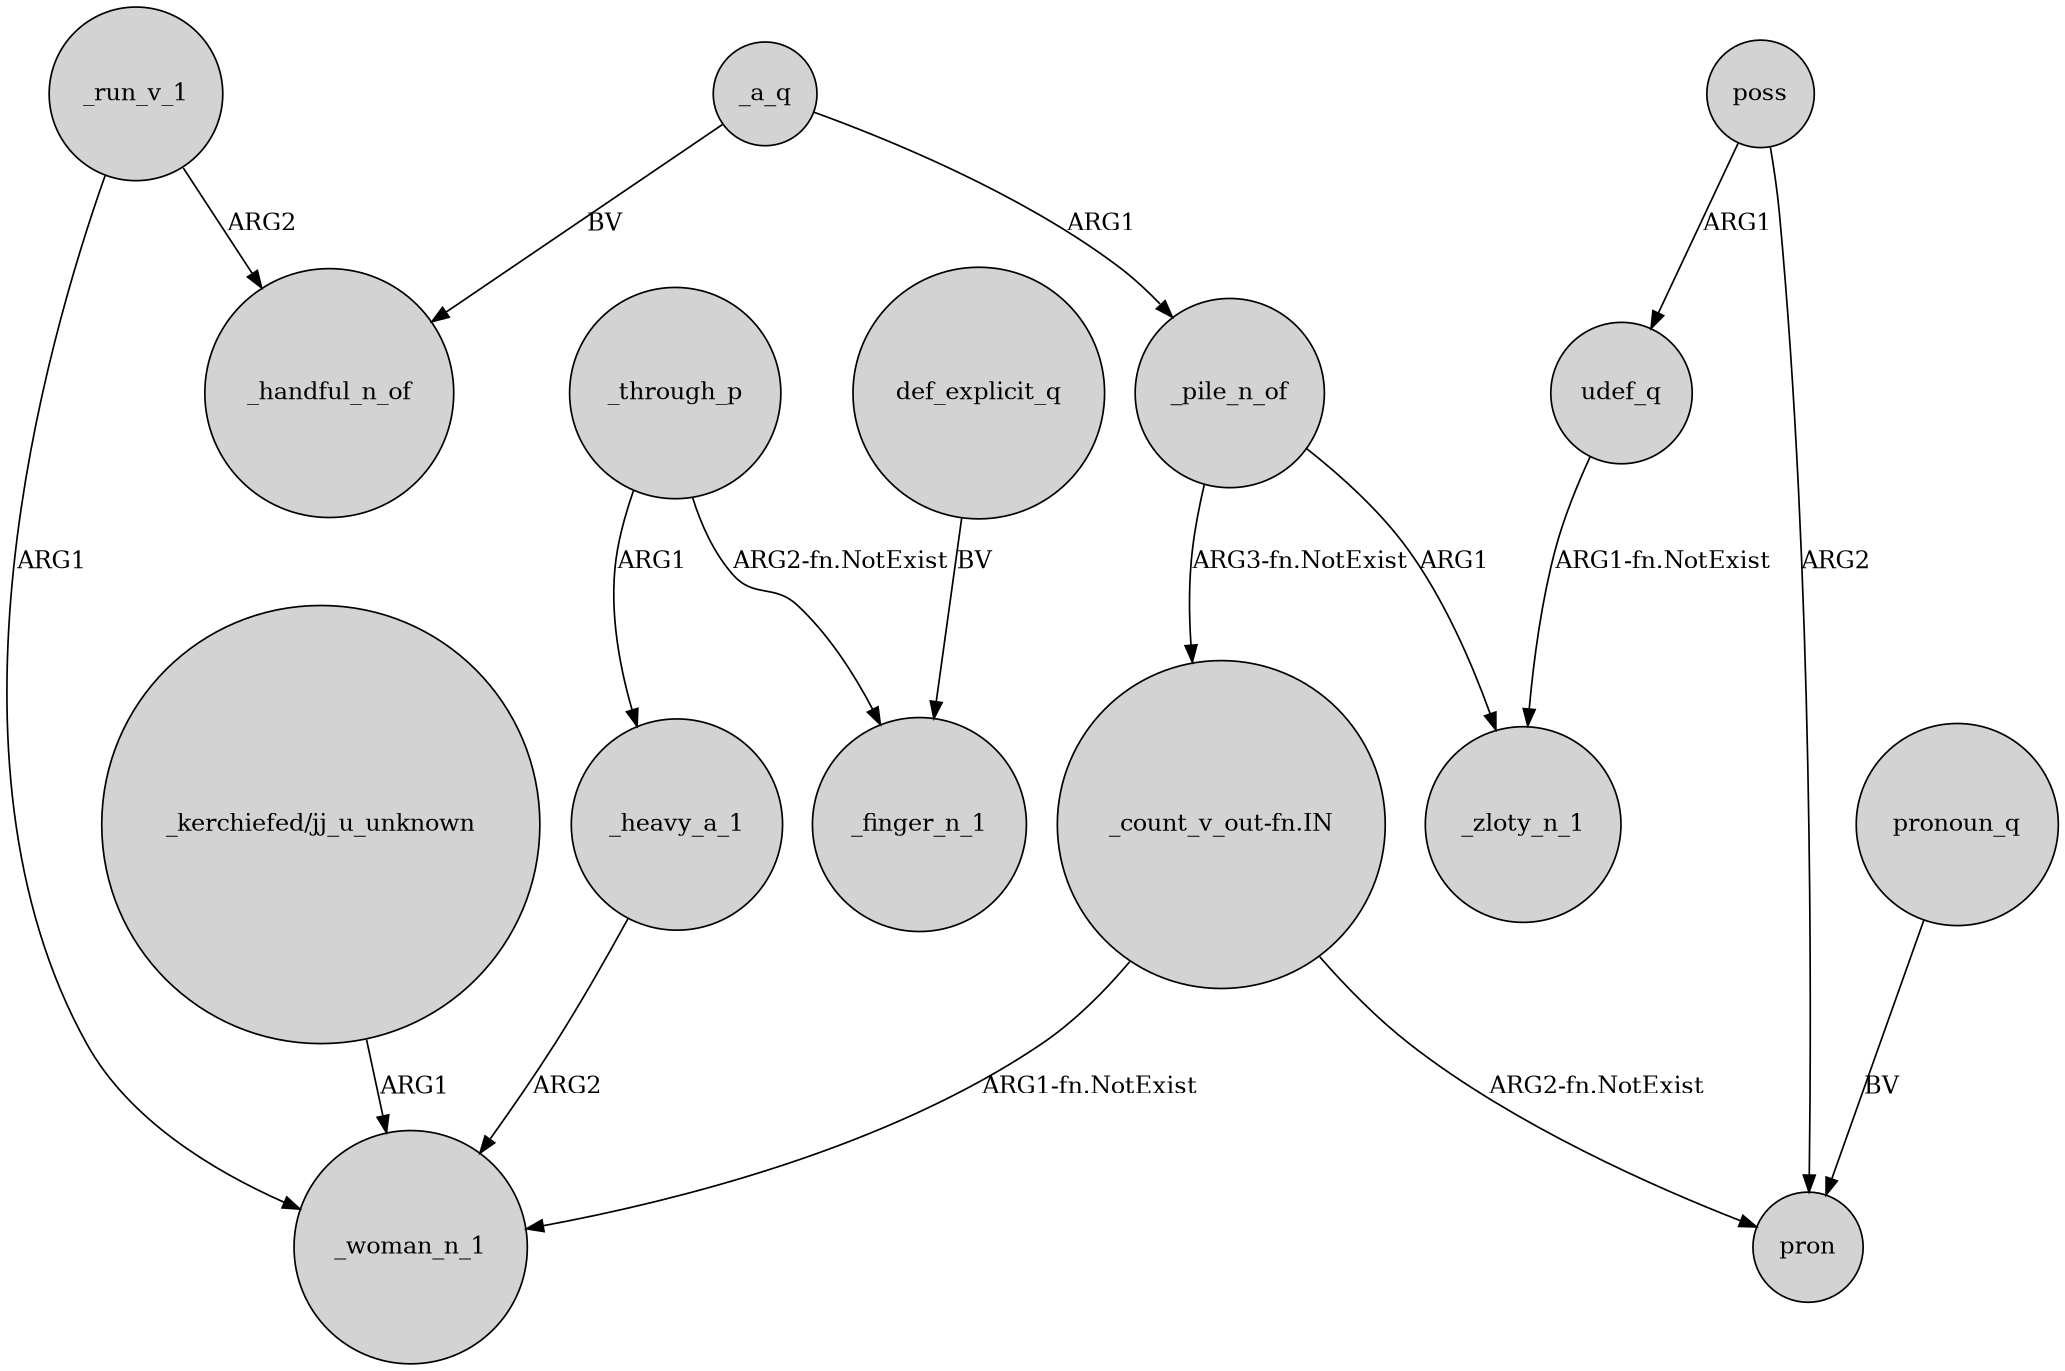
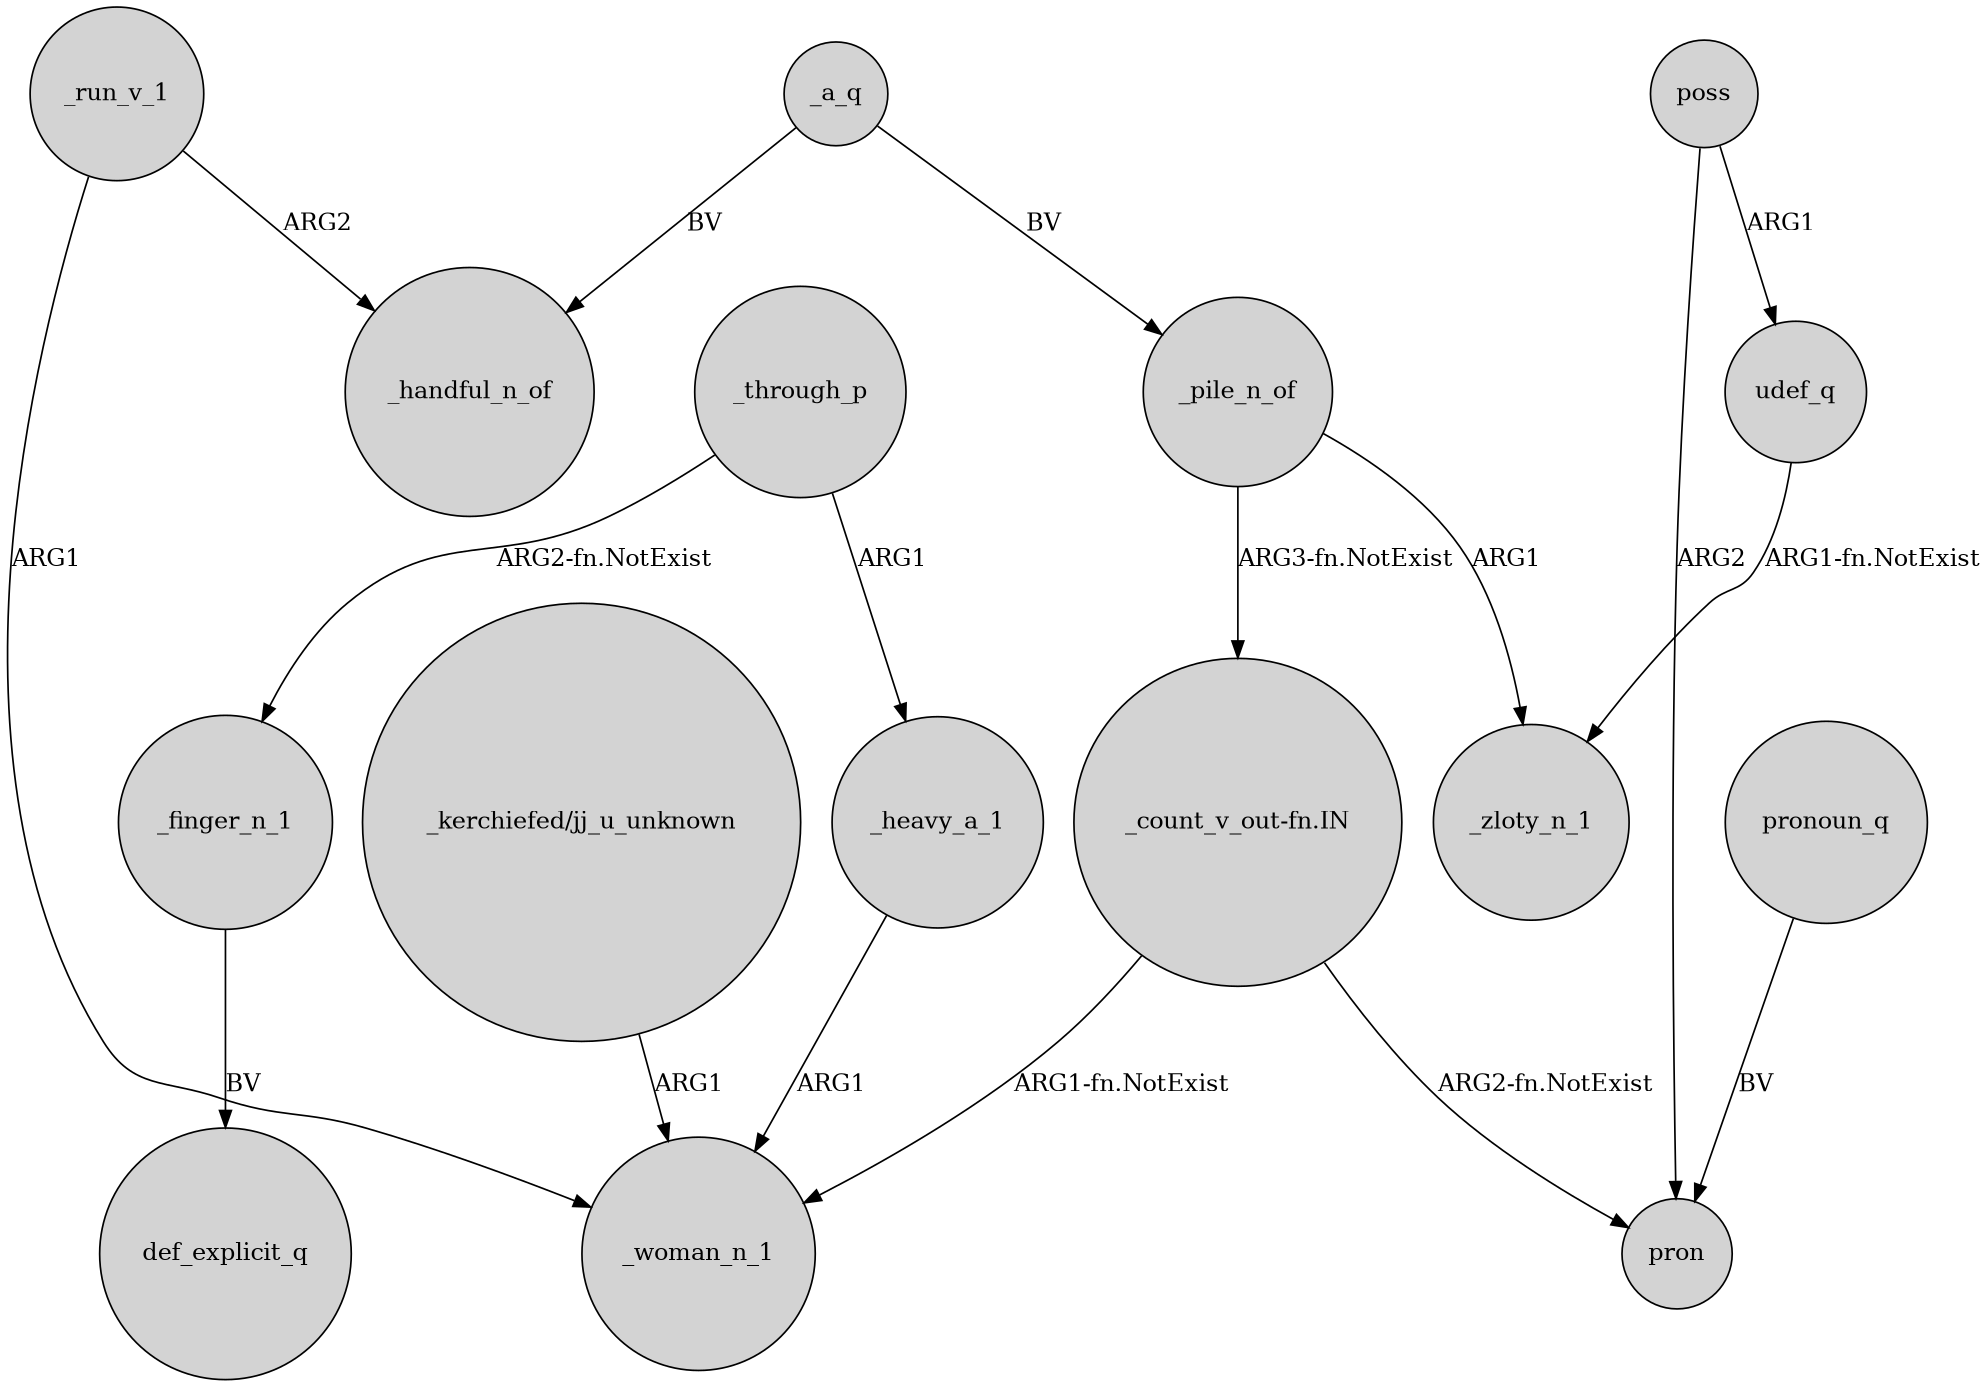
edge "_a_q" -> "_pile_n_of": label "ARG1" -> "BV"
edge "def_explicit_q" -> "_finger_n_1": reversed
edge "_heavy_a_1" -> "_woman_n_1": label "ARG2" -> "ARG1"
